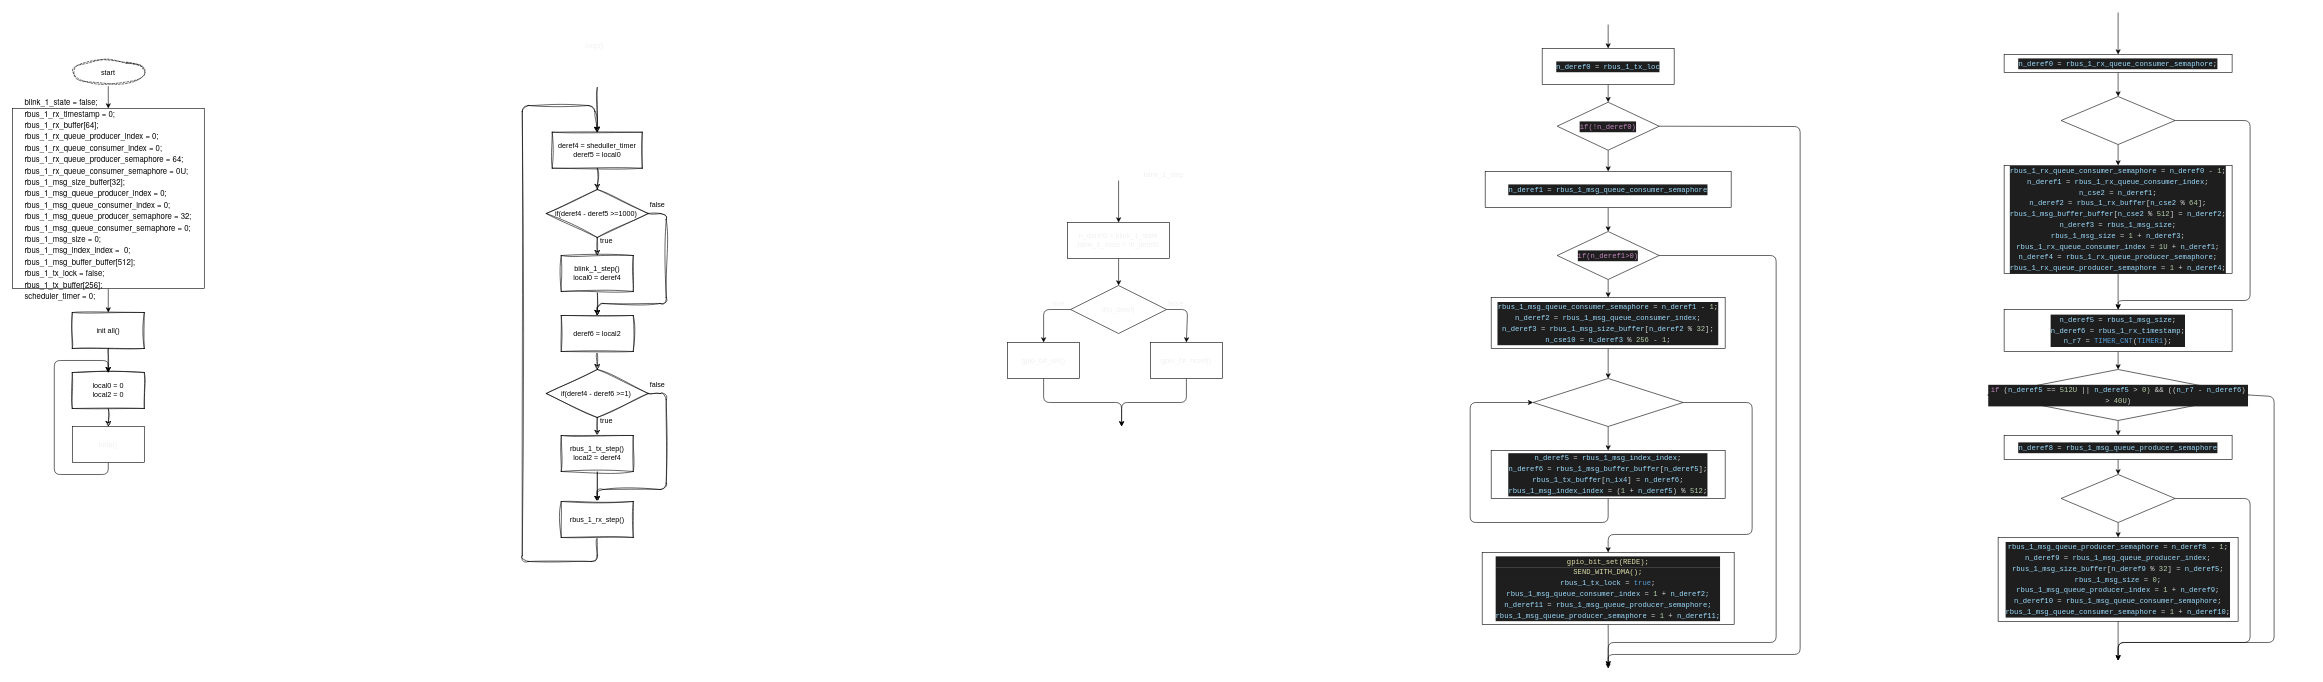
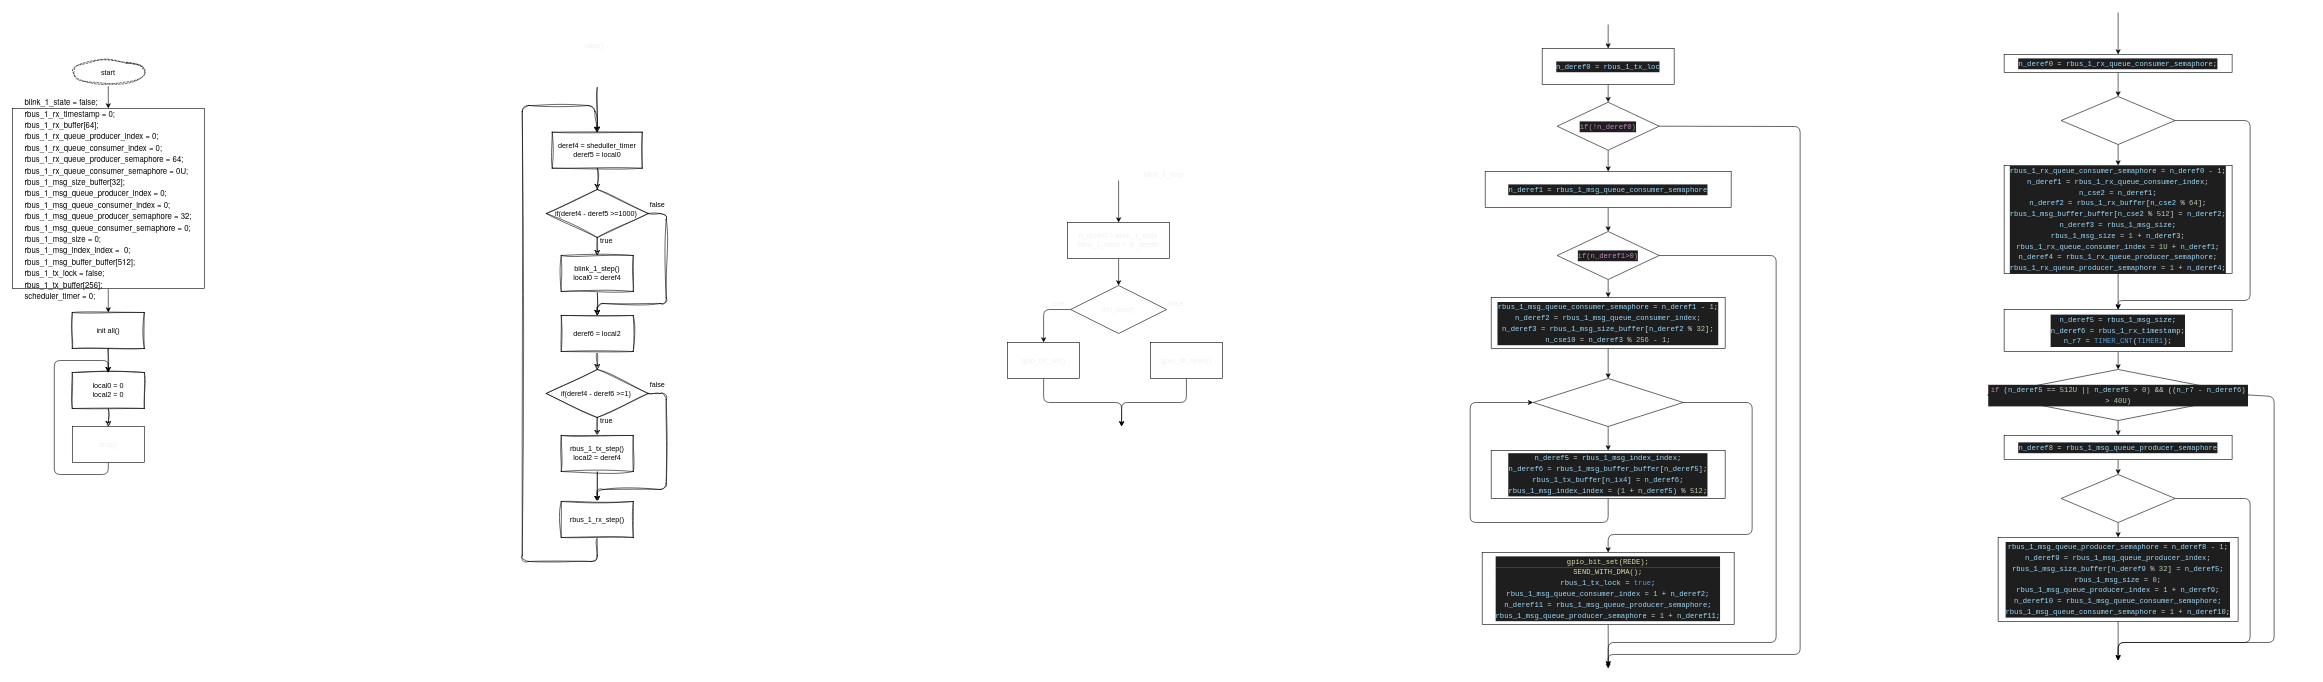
edge "if(n_deref)" -> "gpio_bit_reset()": removed
